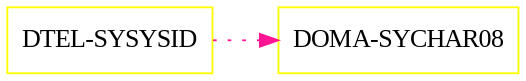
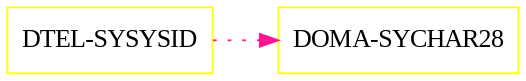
node "DOMA-SYCHAR08": label "DOMA-SYCHAR08" -> "DOMA-SYCHAR28"
